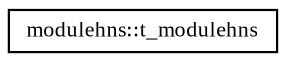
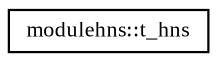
node "modulehns::t_modulehns": label "modulehns::t_modulehns" -> "modulehns::t_hns"
